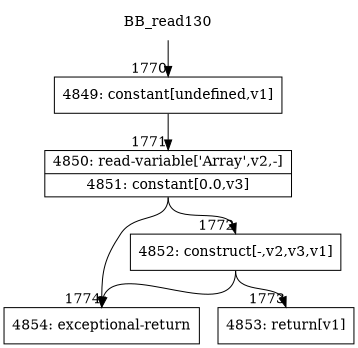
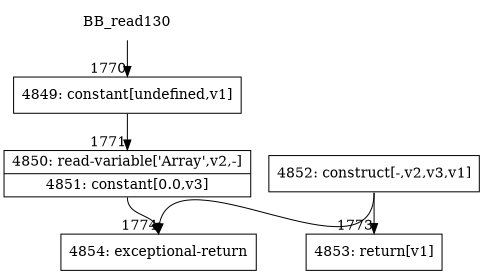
edge "4850: read-variable['Array',v2,-]" -> "4852: construct[-,v2,v3,v1]": removed
